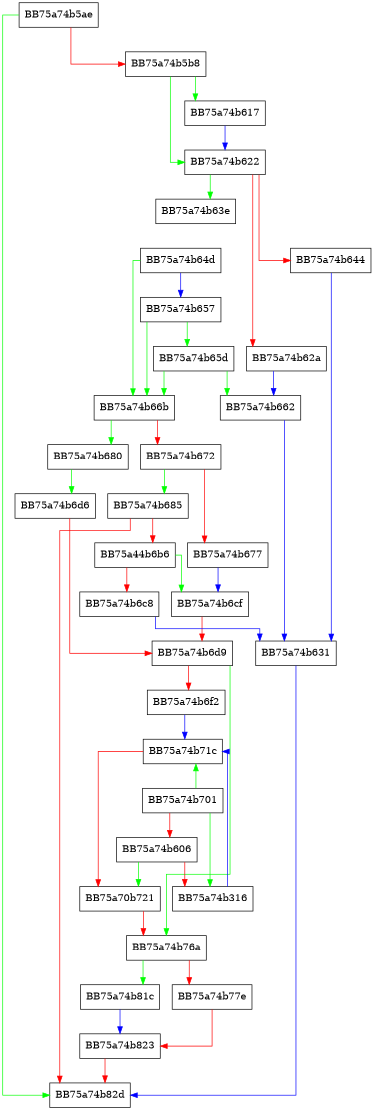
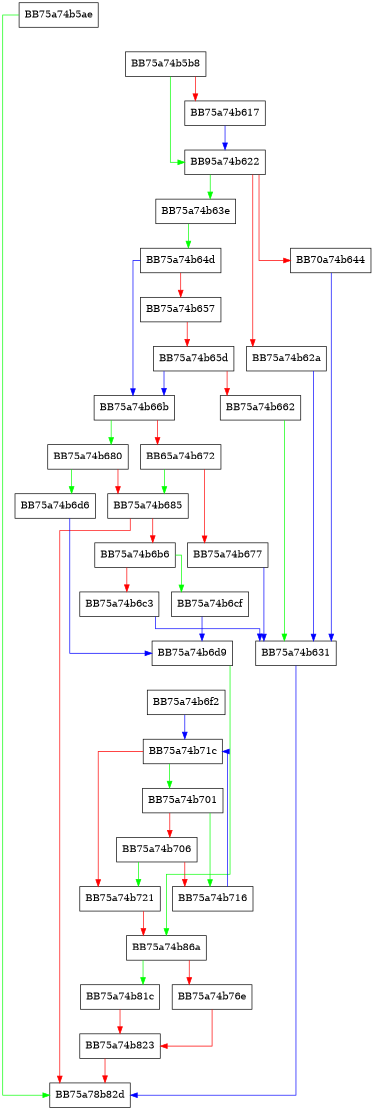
edge "BB75a74b5ae" -> "BB75a74b5b8": removed
edge "BB75a74b5b8" -> "BB75a74b617": color green -> red
node "BB75a74b622": label "BB75a74b622" -> "BB95a74b622"
edge "BB75a74b63e" -> "BB75a74b64d": added
node "BB75a74b644": label "BB75a74b644" -> "BB70a74b644"
edge "BB75a74b64d" -> "BB75a74b657": color blue -> red
edge "BB75a74b64d" -> "BB75a74b66b": color green -> blue
edge "BB75a74b657" -> "BB75a74b65d": color green -> red
edge "BB75a74b657" -> "BB75a74b66b": removed
edge "BB75a74b65d" -> "BB75a74b66b": color green -> blue
edge "BB75a74b65d" -> "BB75a74b662": color green -> red
edge "BB75a74b62a" -> "BB75a74b662": now "BB75a74b62a" -> "BB75a74b631"
node "BB75a74b672": label "BB75a74b672" -> "BB65a74b672"
edge "BB75a74b680" -> "BB75a74b685": added
edge "BB75a74b662" -> "BB75a74b631": color blue -> green
node "BB75a44b6b6": label "BB75a44b6b6" -> "BB75a74b6b6"
edge "BB75a74b677" -> "BB75a74b6cf": now "BB75a74b677" -> "BB75a74b631"
node "BB75a74b6c8": label "BB75a74b6c8" -> "BB75a74b6c3"
edge "BB75a74b6d6" -> "BB75a74b6d9": color red -> blue
edge "BB75a74b6cf" -> "BB75a74b6d9": color red -> blue
edge "BB75a74b6d9" -> "BB75a74b6f2": removed
edge "BB75a74b701" -> "BB75a74b71c": reversed
node "BB75a74b606": label "BB75a74b606" -> "BB75a74b706"
node "BB75a70b721": label "BB75a70b721" -> "BB75a74b721"
node "BB75a74b316": label "BB75a74b316" -> "BB75a74b716"
node "BB75a74b76a": label "BB75a74b76a" -> "BB75a74b86a"
node "BB75a74b77e": label "BB75a74b77e" -> "BB75a74b76e"
edge "BB75a74b81c" -> "BB75a74b823": color blue -> red
node "BB75a74b82d": label "BB75a74b82d" -> "BB75a78b82d"
